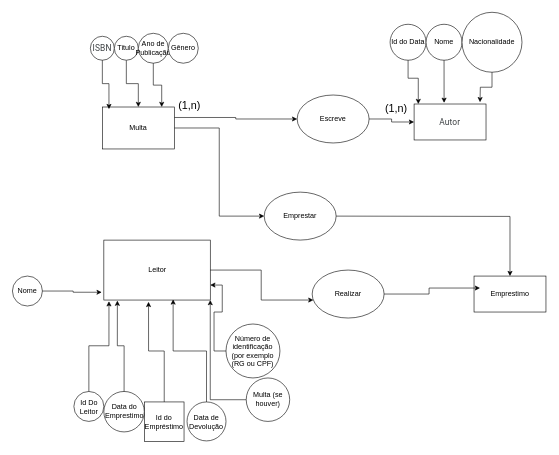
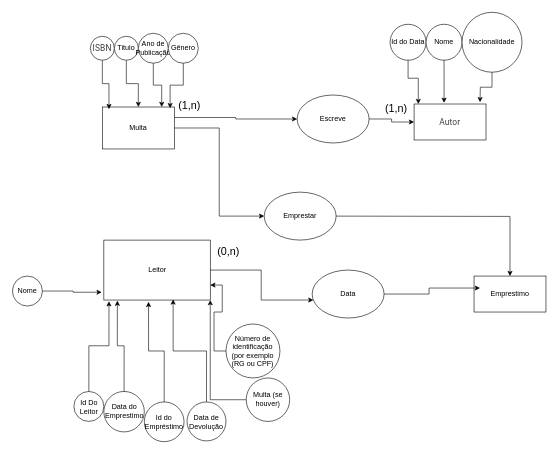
edge "Gênero" -> "Multa": added
node "(0,n)": added
node "Realizar": label "Realizar" -> "Data"
node "Id do Empréstimo": shape rectangle -> ellipse
